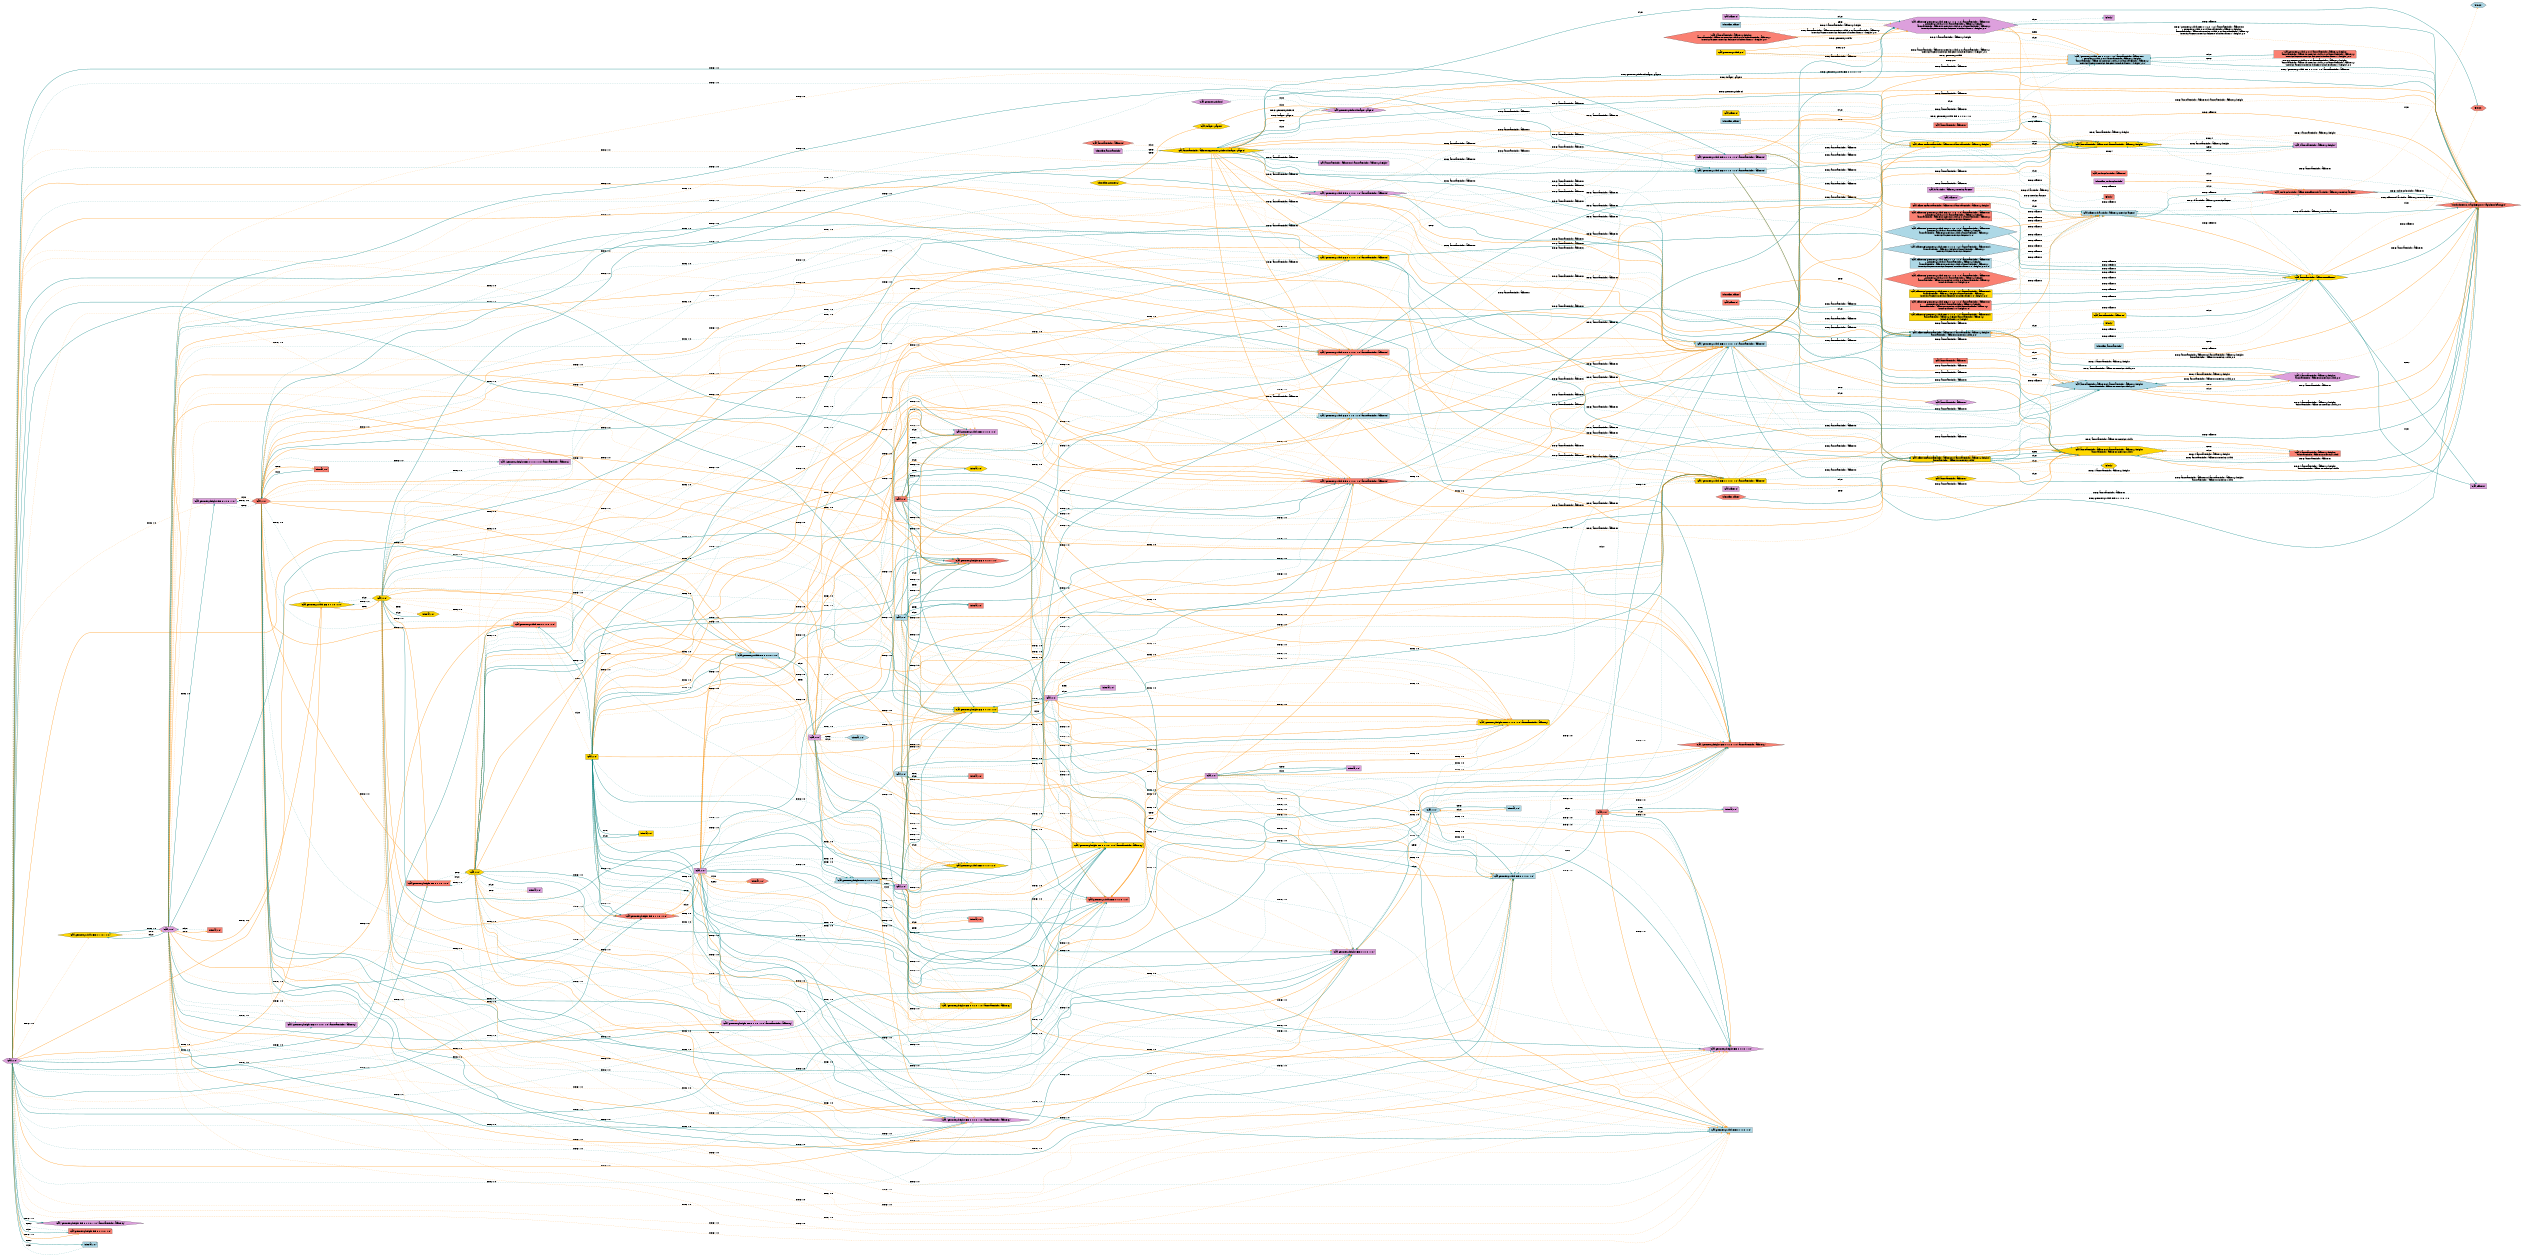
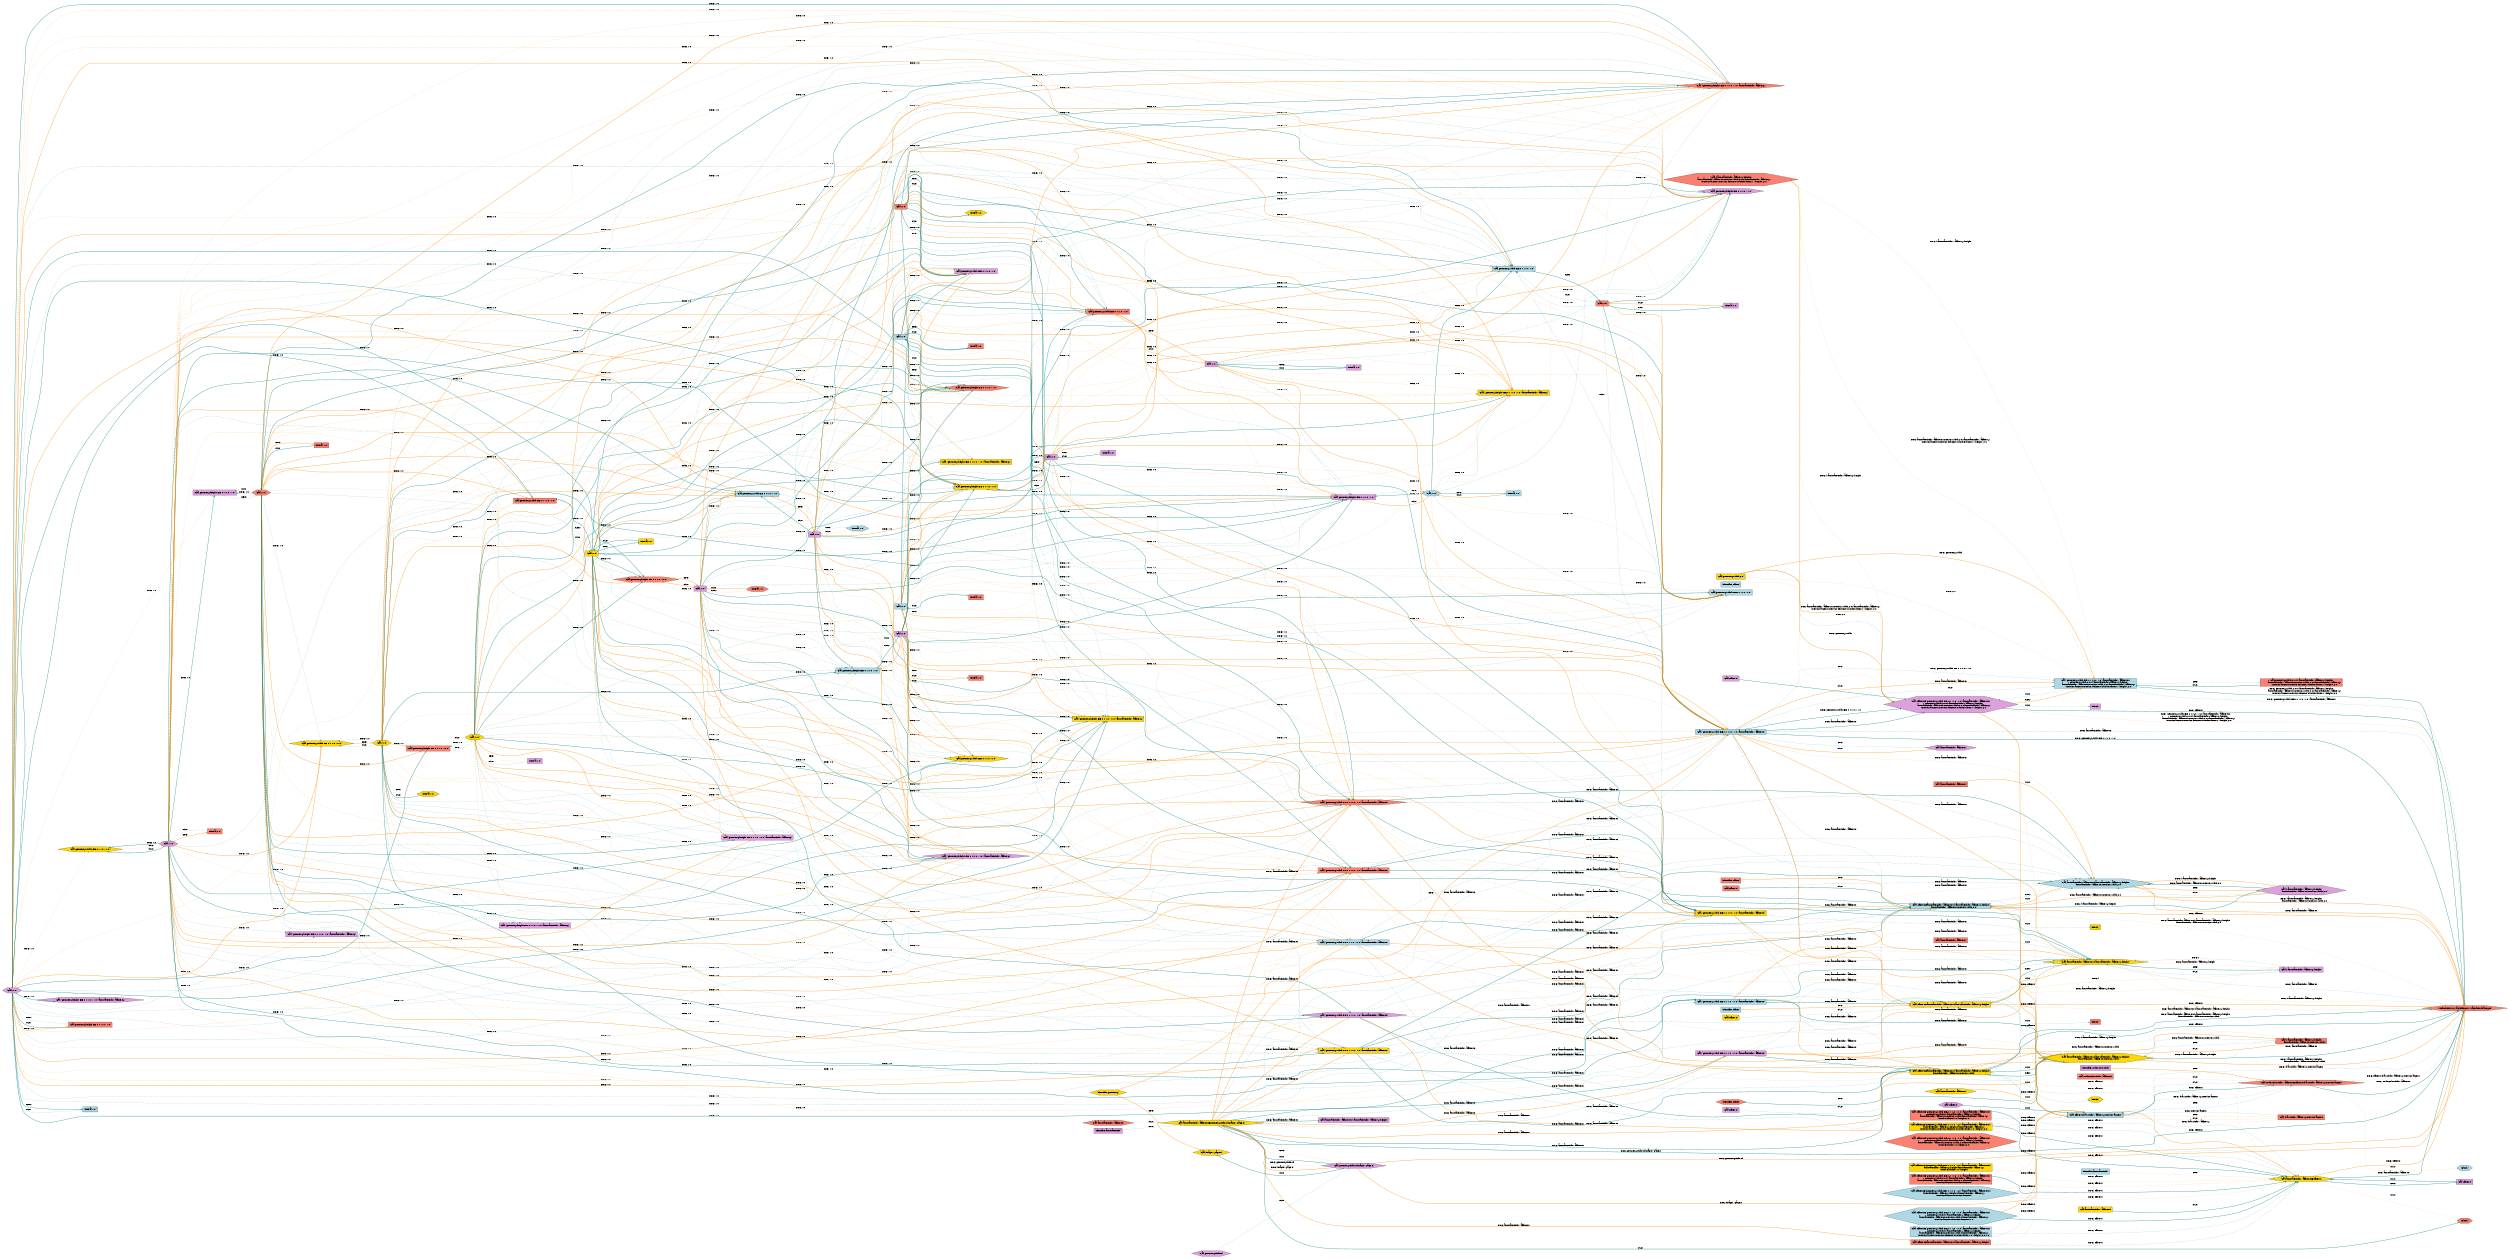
edge "(Call,image->page.x)" -> "(Call,geometry_info.xi-image->page.x)": color darkorange -> teal
node "(Call,draw_info->affine.ry*metrics.ascent)": fillcolor plum -> salmon
edge "(Call,offset.x-draw_info->affine.ry*metrics.ascent)" -> "(MethodReturn,MagickExport MagickBooleanType)": style bold -> dashed
edge "(Call,offset.x-draw_info->affine.ry*metrics.ascent)" -> "(Call,draw_info->affine.ry*metrics.ascent)": added, label "CFG:"
